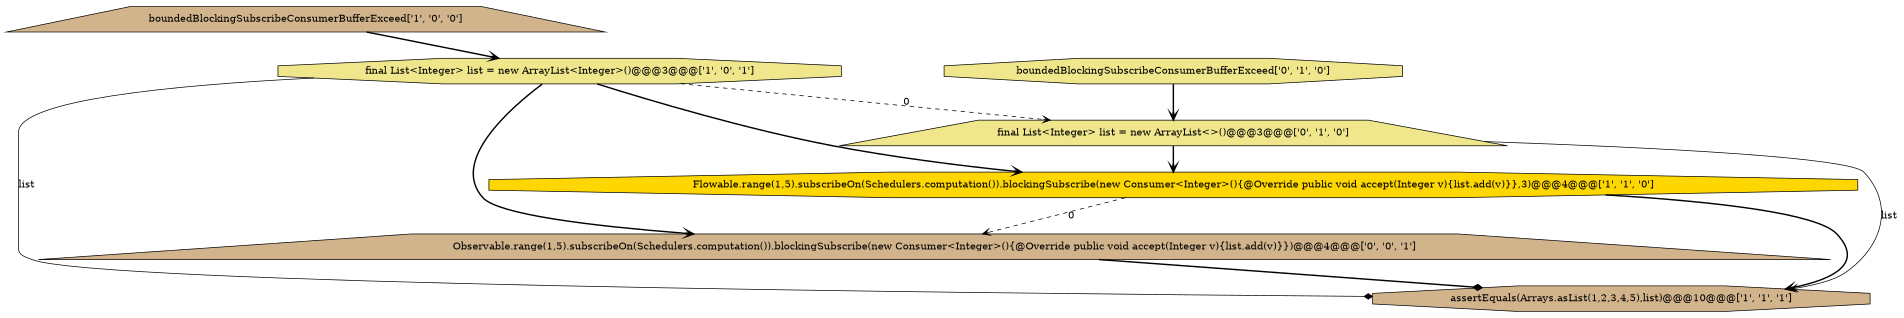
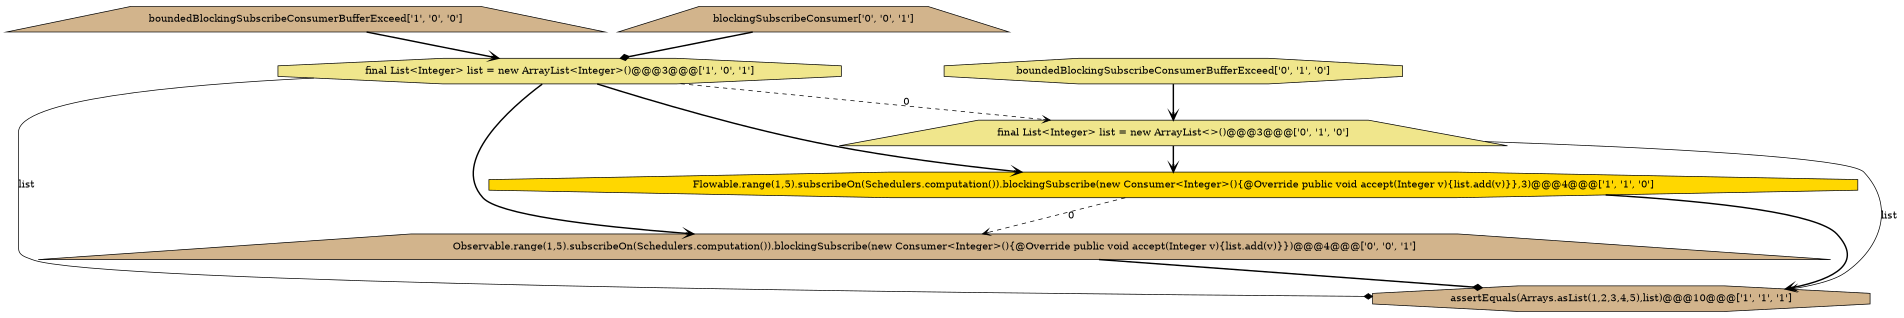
node "blockingSubscribeConsumer['0', '0', '1']": added
